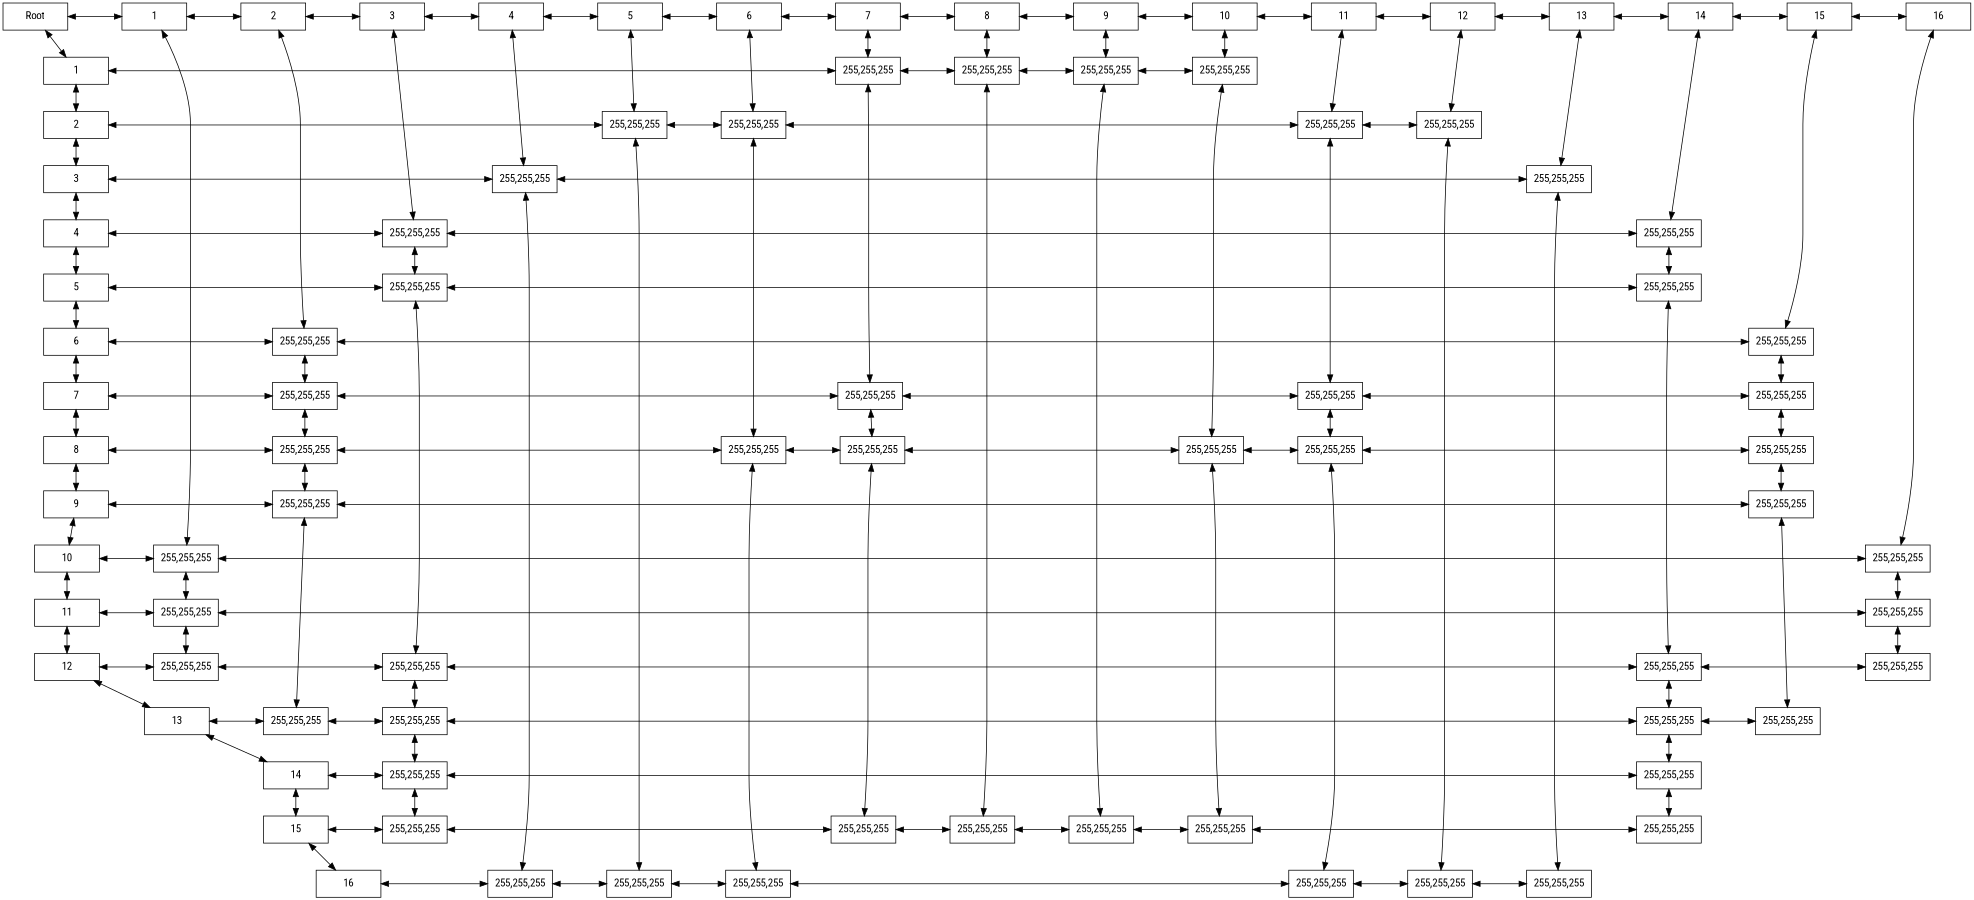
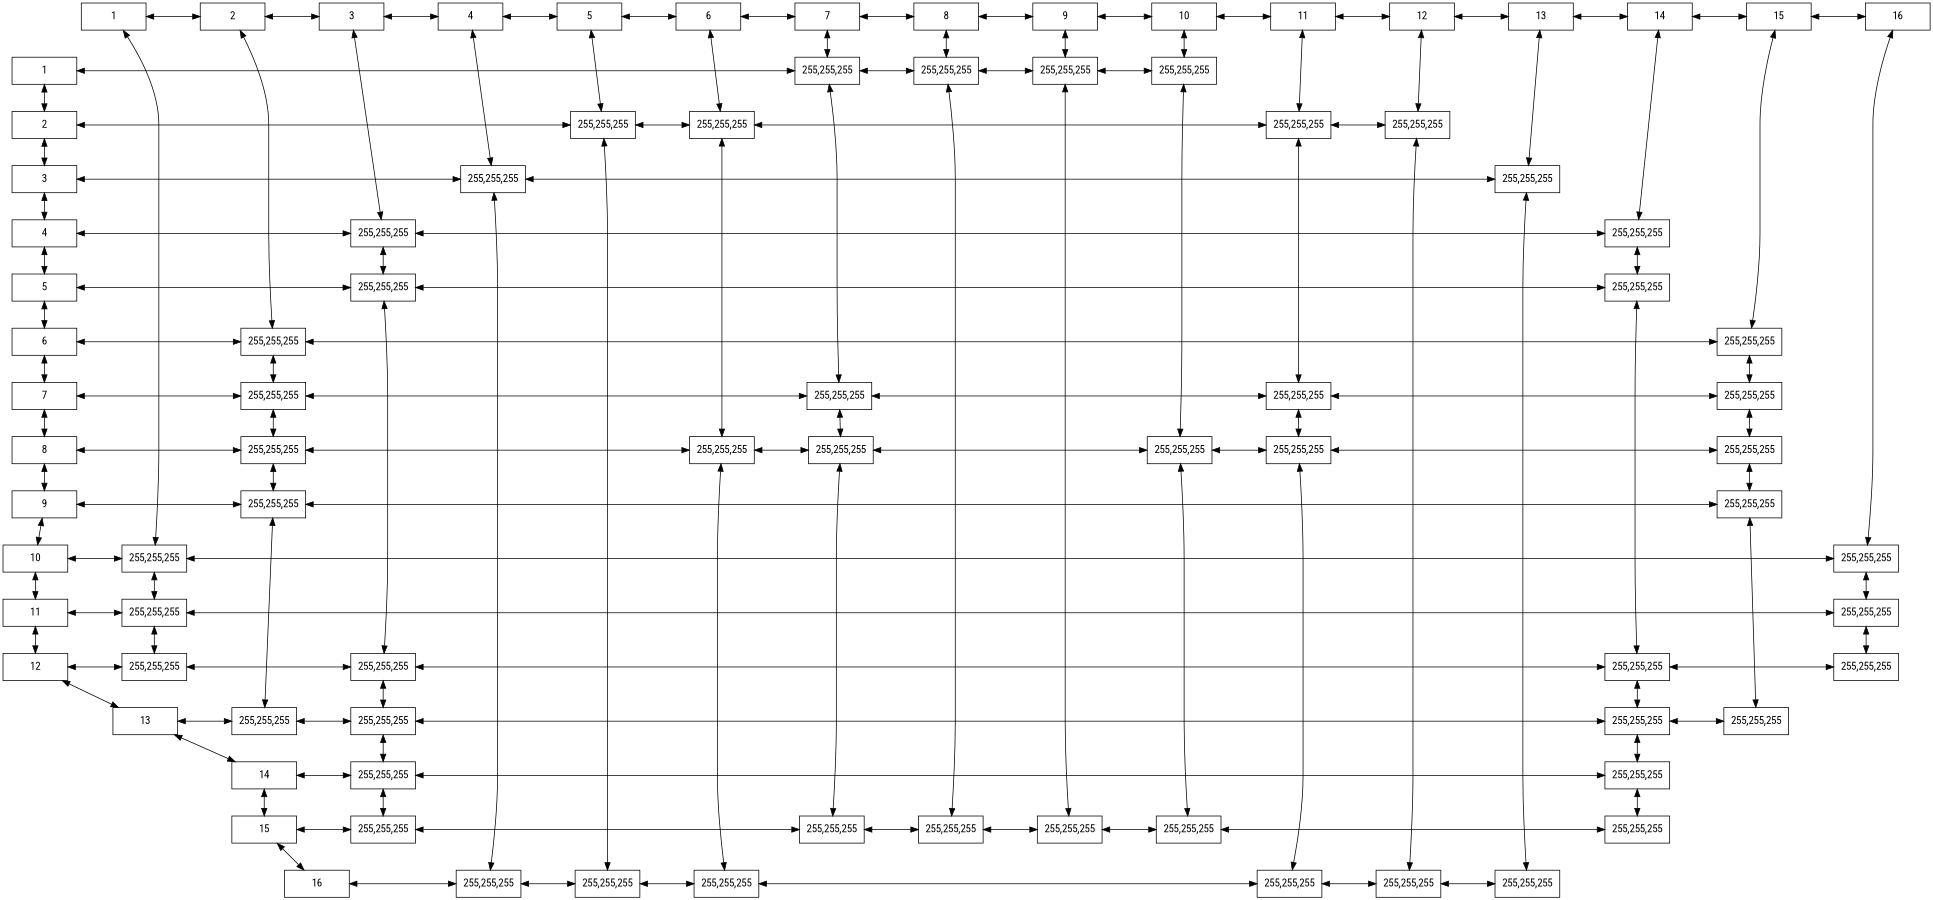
node "Root": removed
